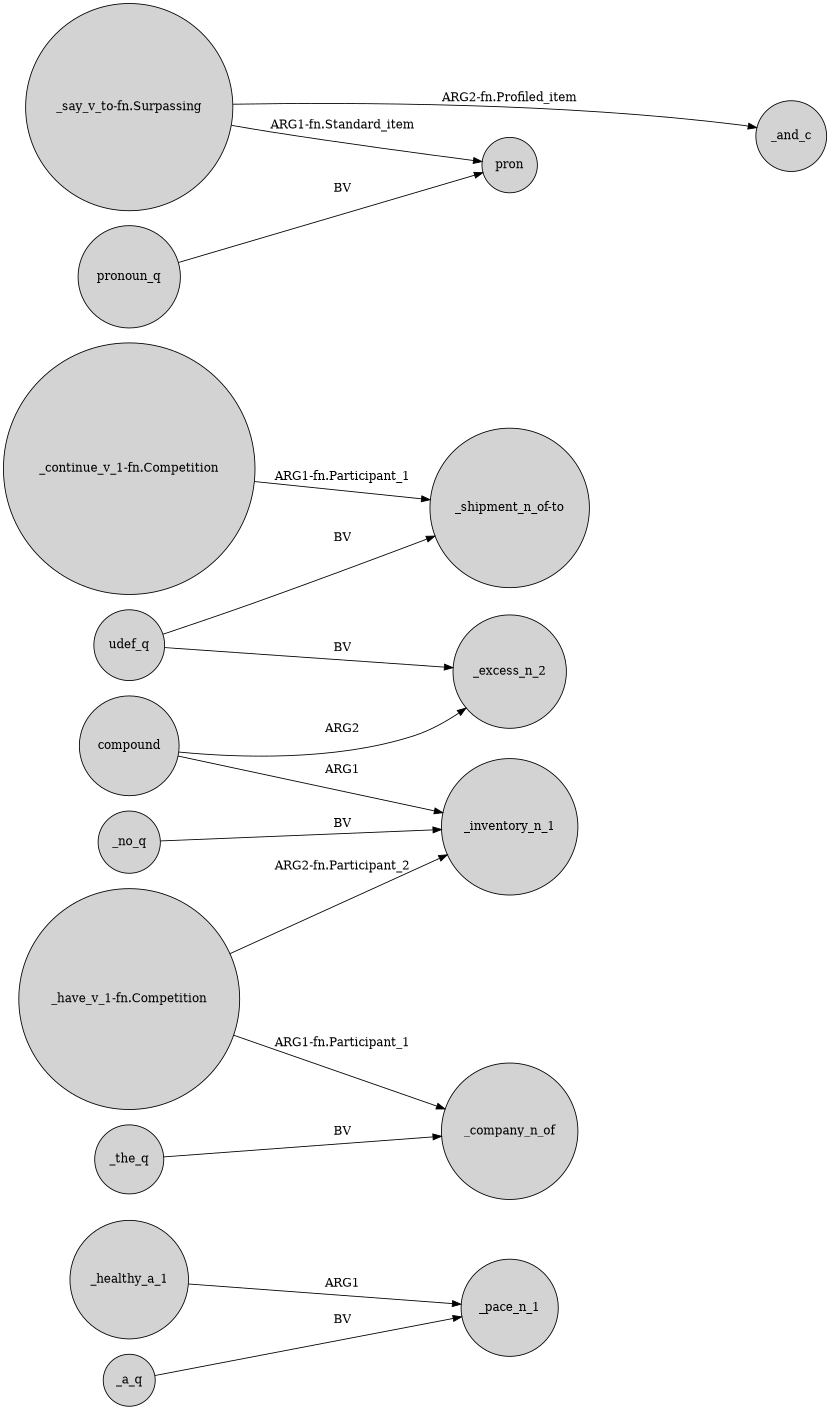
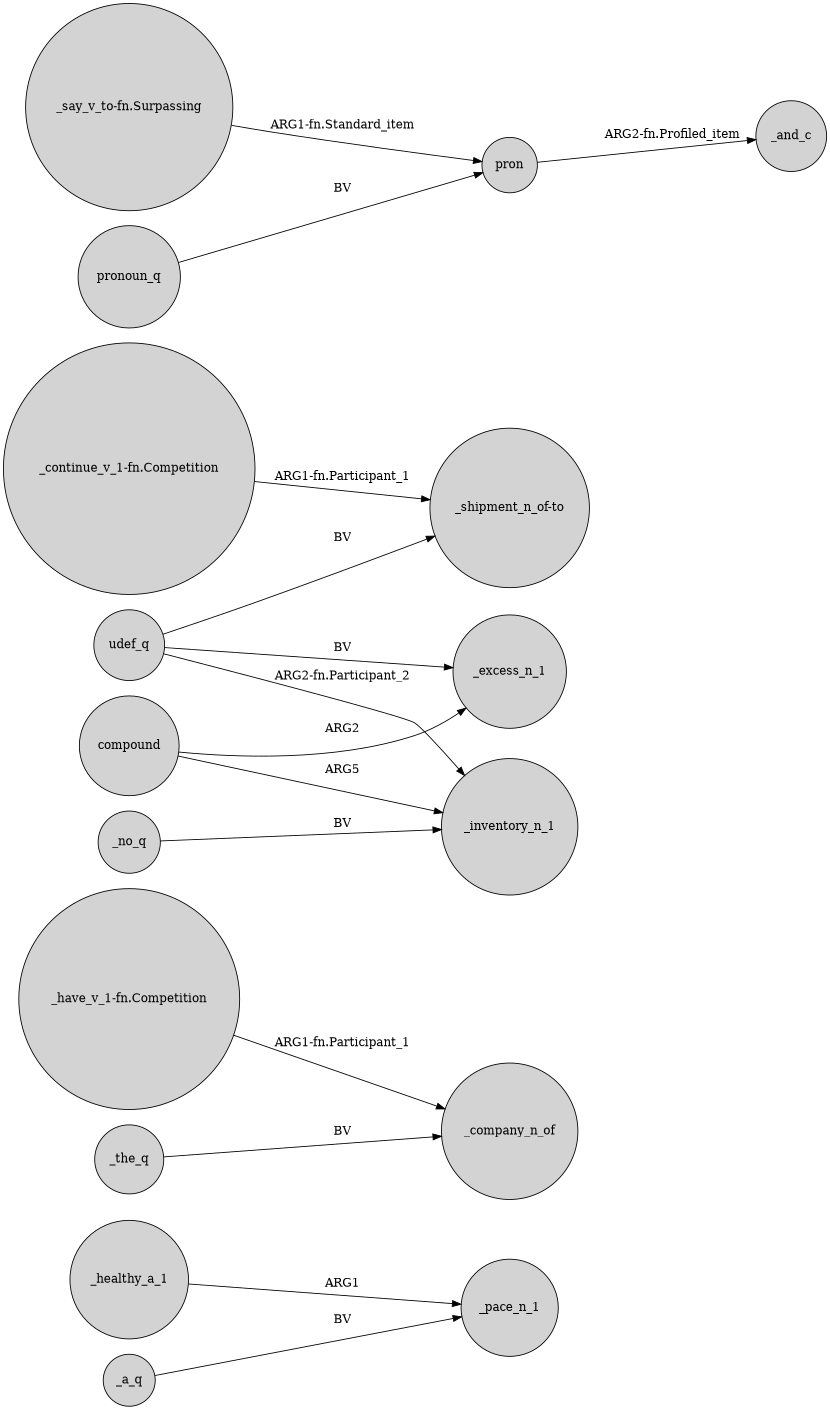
edge "_say_v_to-fn.Surpassing" -> "_and_c": now "pron" -> "_and_c"
node "_excess_n_2": label "_excess_n_2" -> "_excess_n_1"
edge "compound" -> "_inventory_n_1": label "ARG1" -> "ARG5"
edge "_have_v_1-fn.Competition" -> "_inventory_n_1": now "udef_q" -> "_inventory_n_1"
